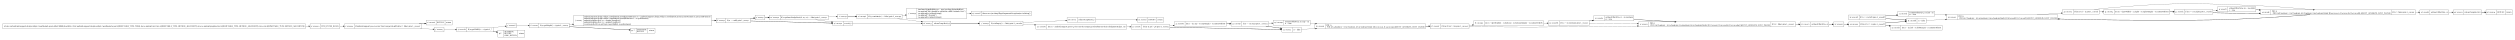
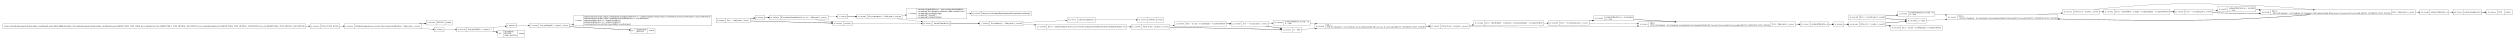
node "47: 0x0104": text "RETURN" -> "TYPE"
edge "7: 0x0015" -> "8: 0x003a": removed
